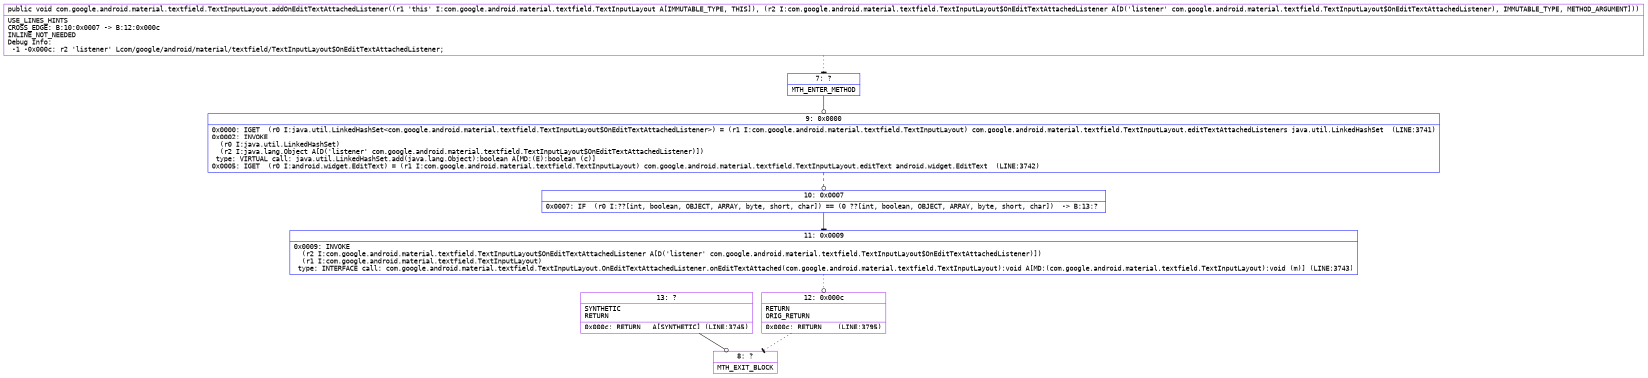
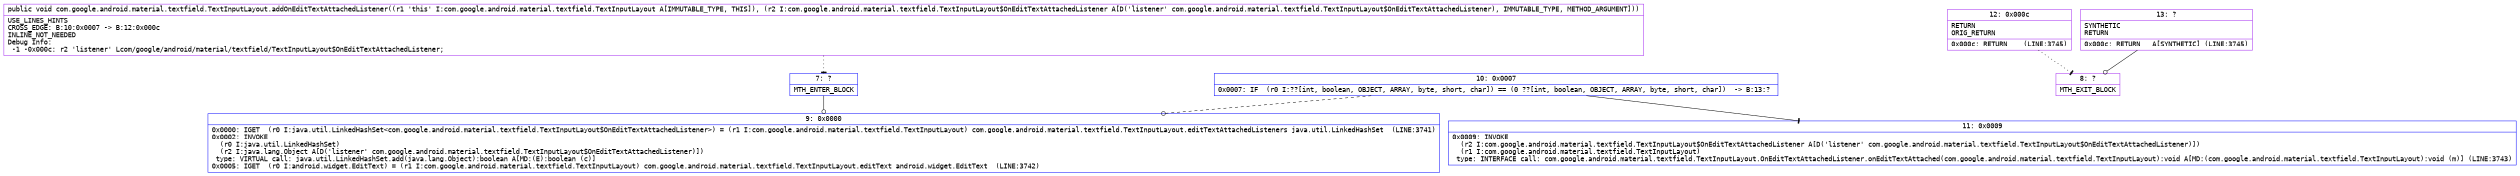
node "7: ?": text "MTH_ENTER_METHOD" -> "MTH_ENTER_BLOCK"
edge "9: 0x0000" -> "10: 0x0007": reversed
edge "11: 0x0009" -> "12: 0x000c": removed
node "12: 0x000c": text "0x000c: RETURN    (LINE:3795)" -> "0x000c: RETURN    (LINE:3745)"
